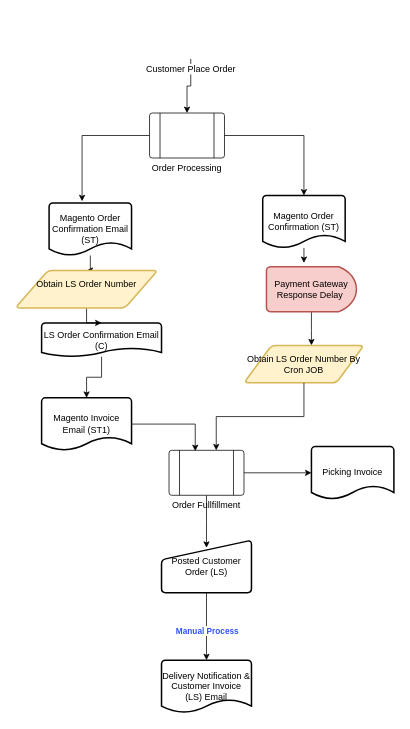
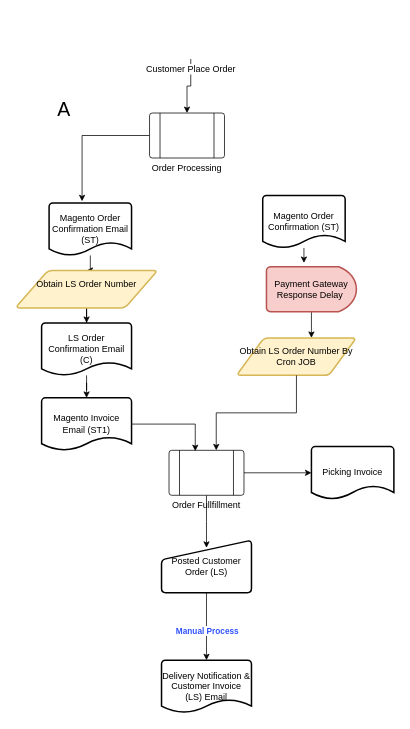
node "A": added
edge "Order Processing" -> "Magento Order Confirmation (ST)": removed
node "LS Order Confirmation Email (C)": size 120x34 -> 90x53
node "Obtain LS Order Number By Cron JOB": moved (304, 364) -> (297, 357)
